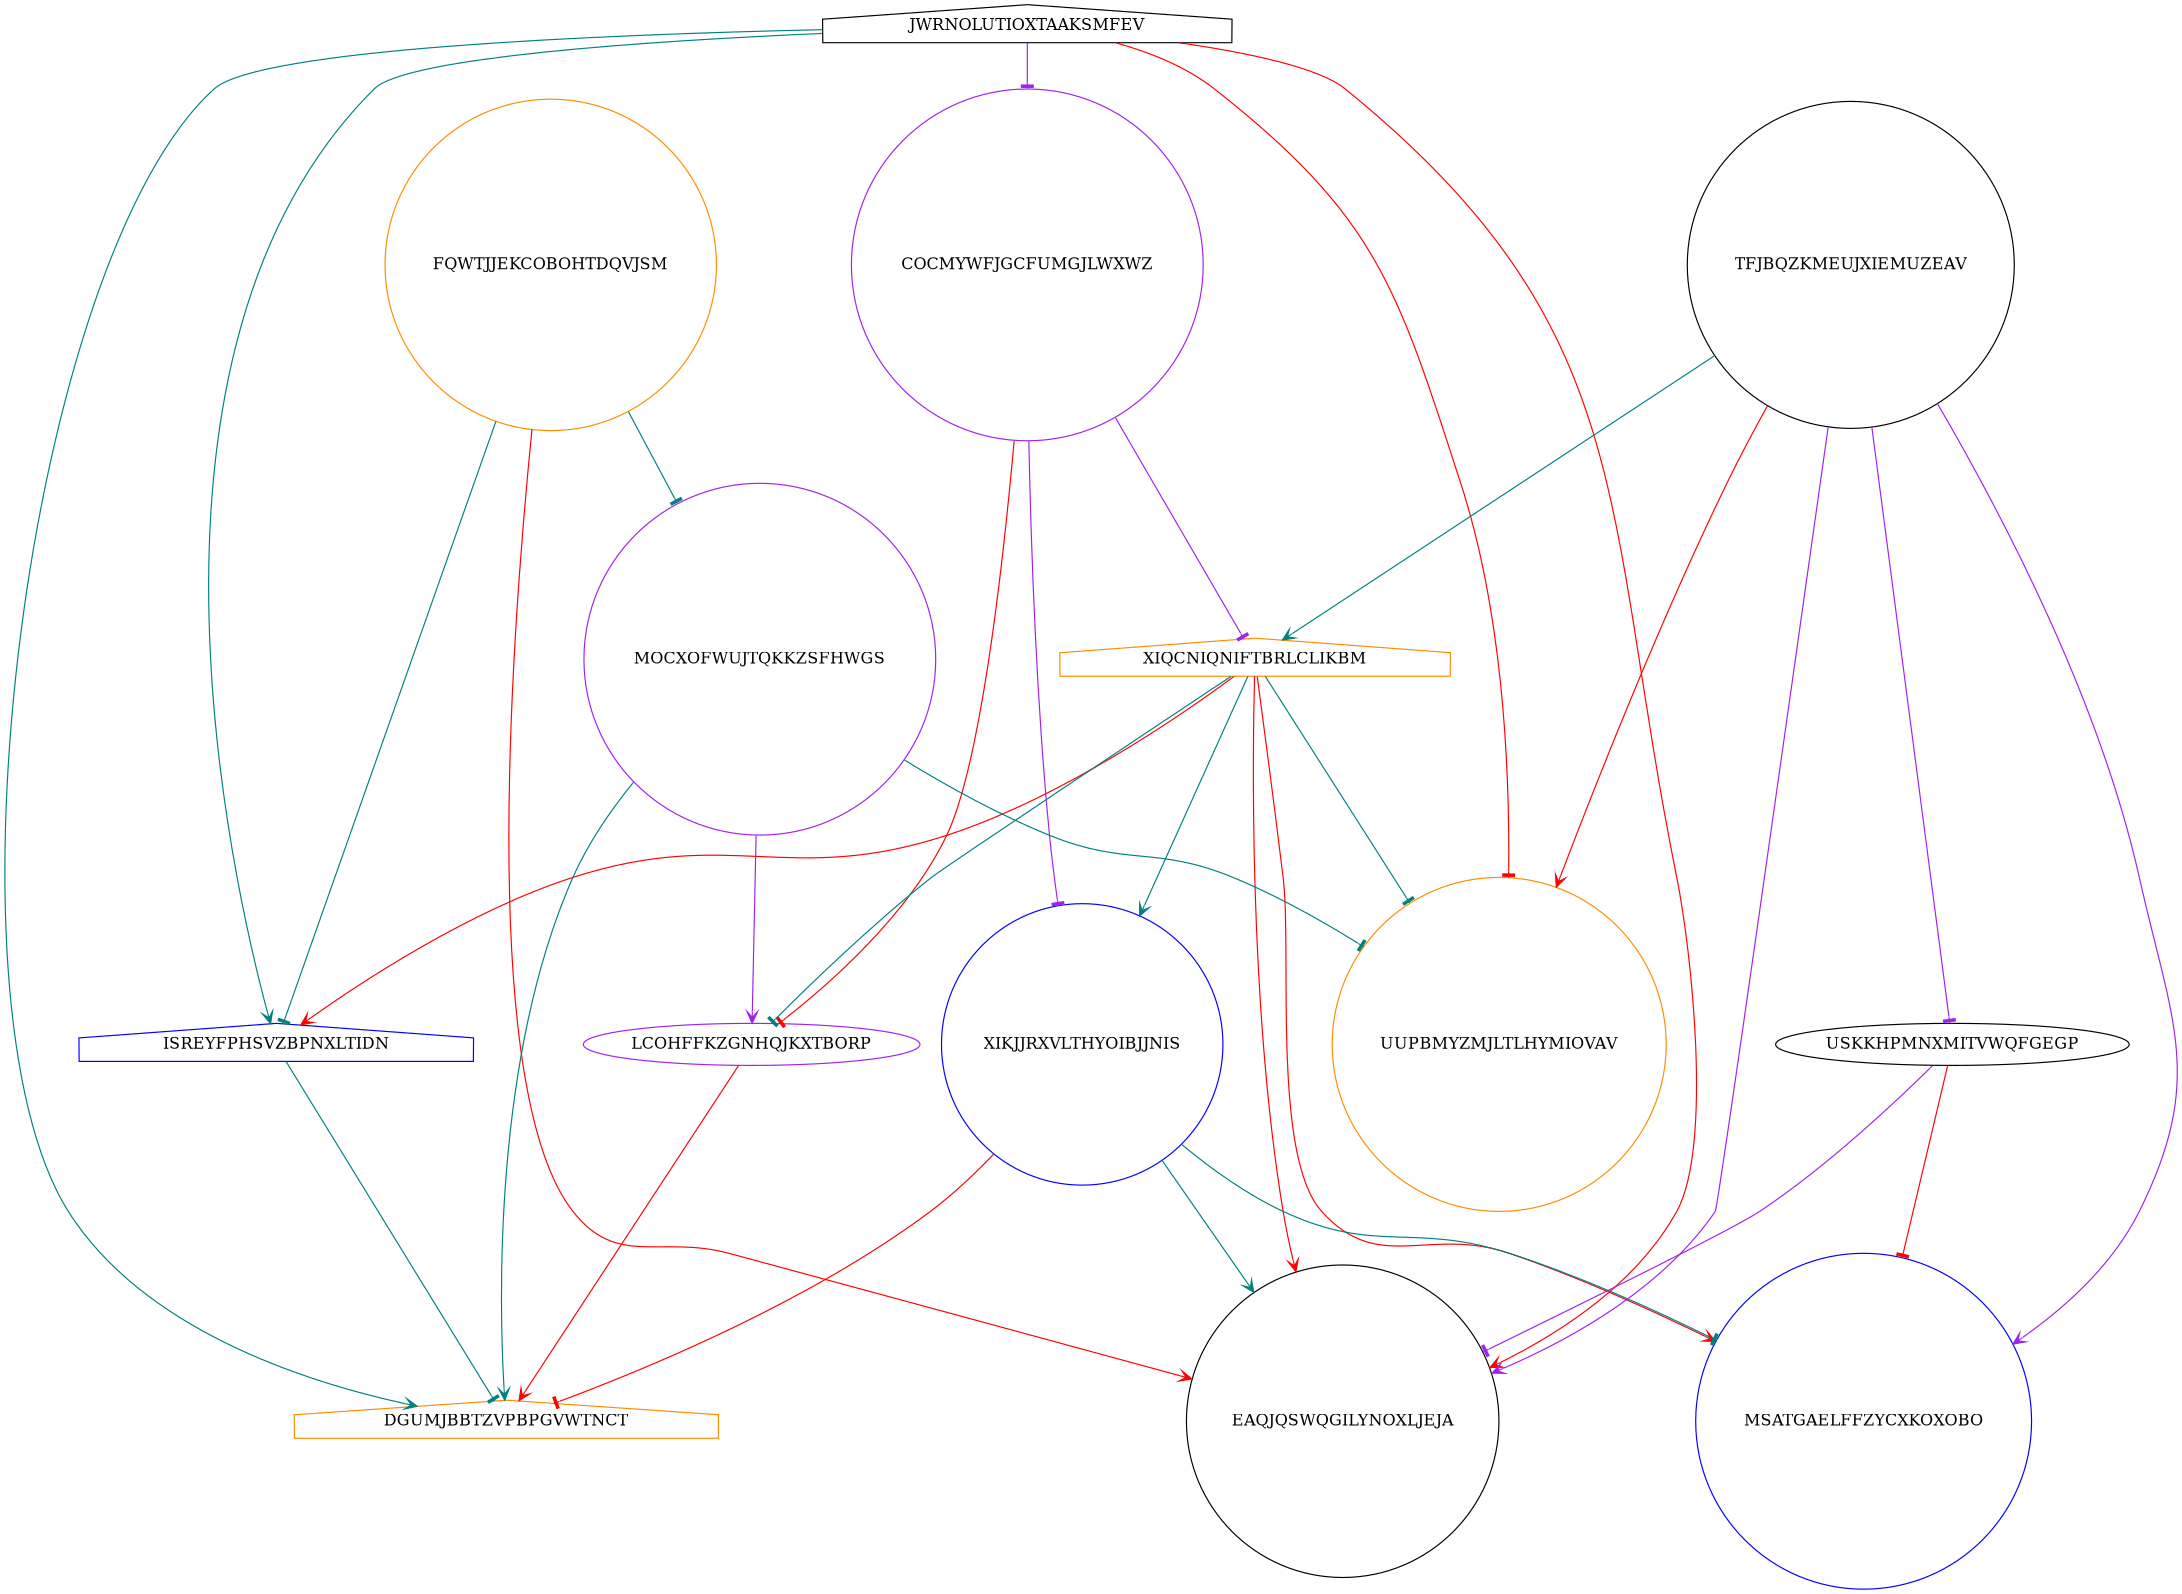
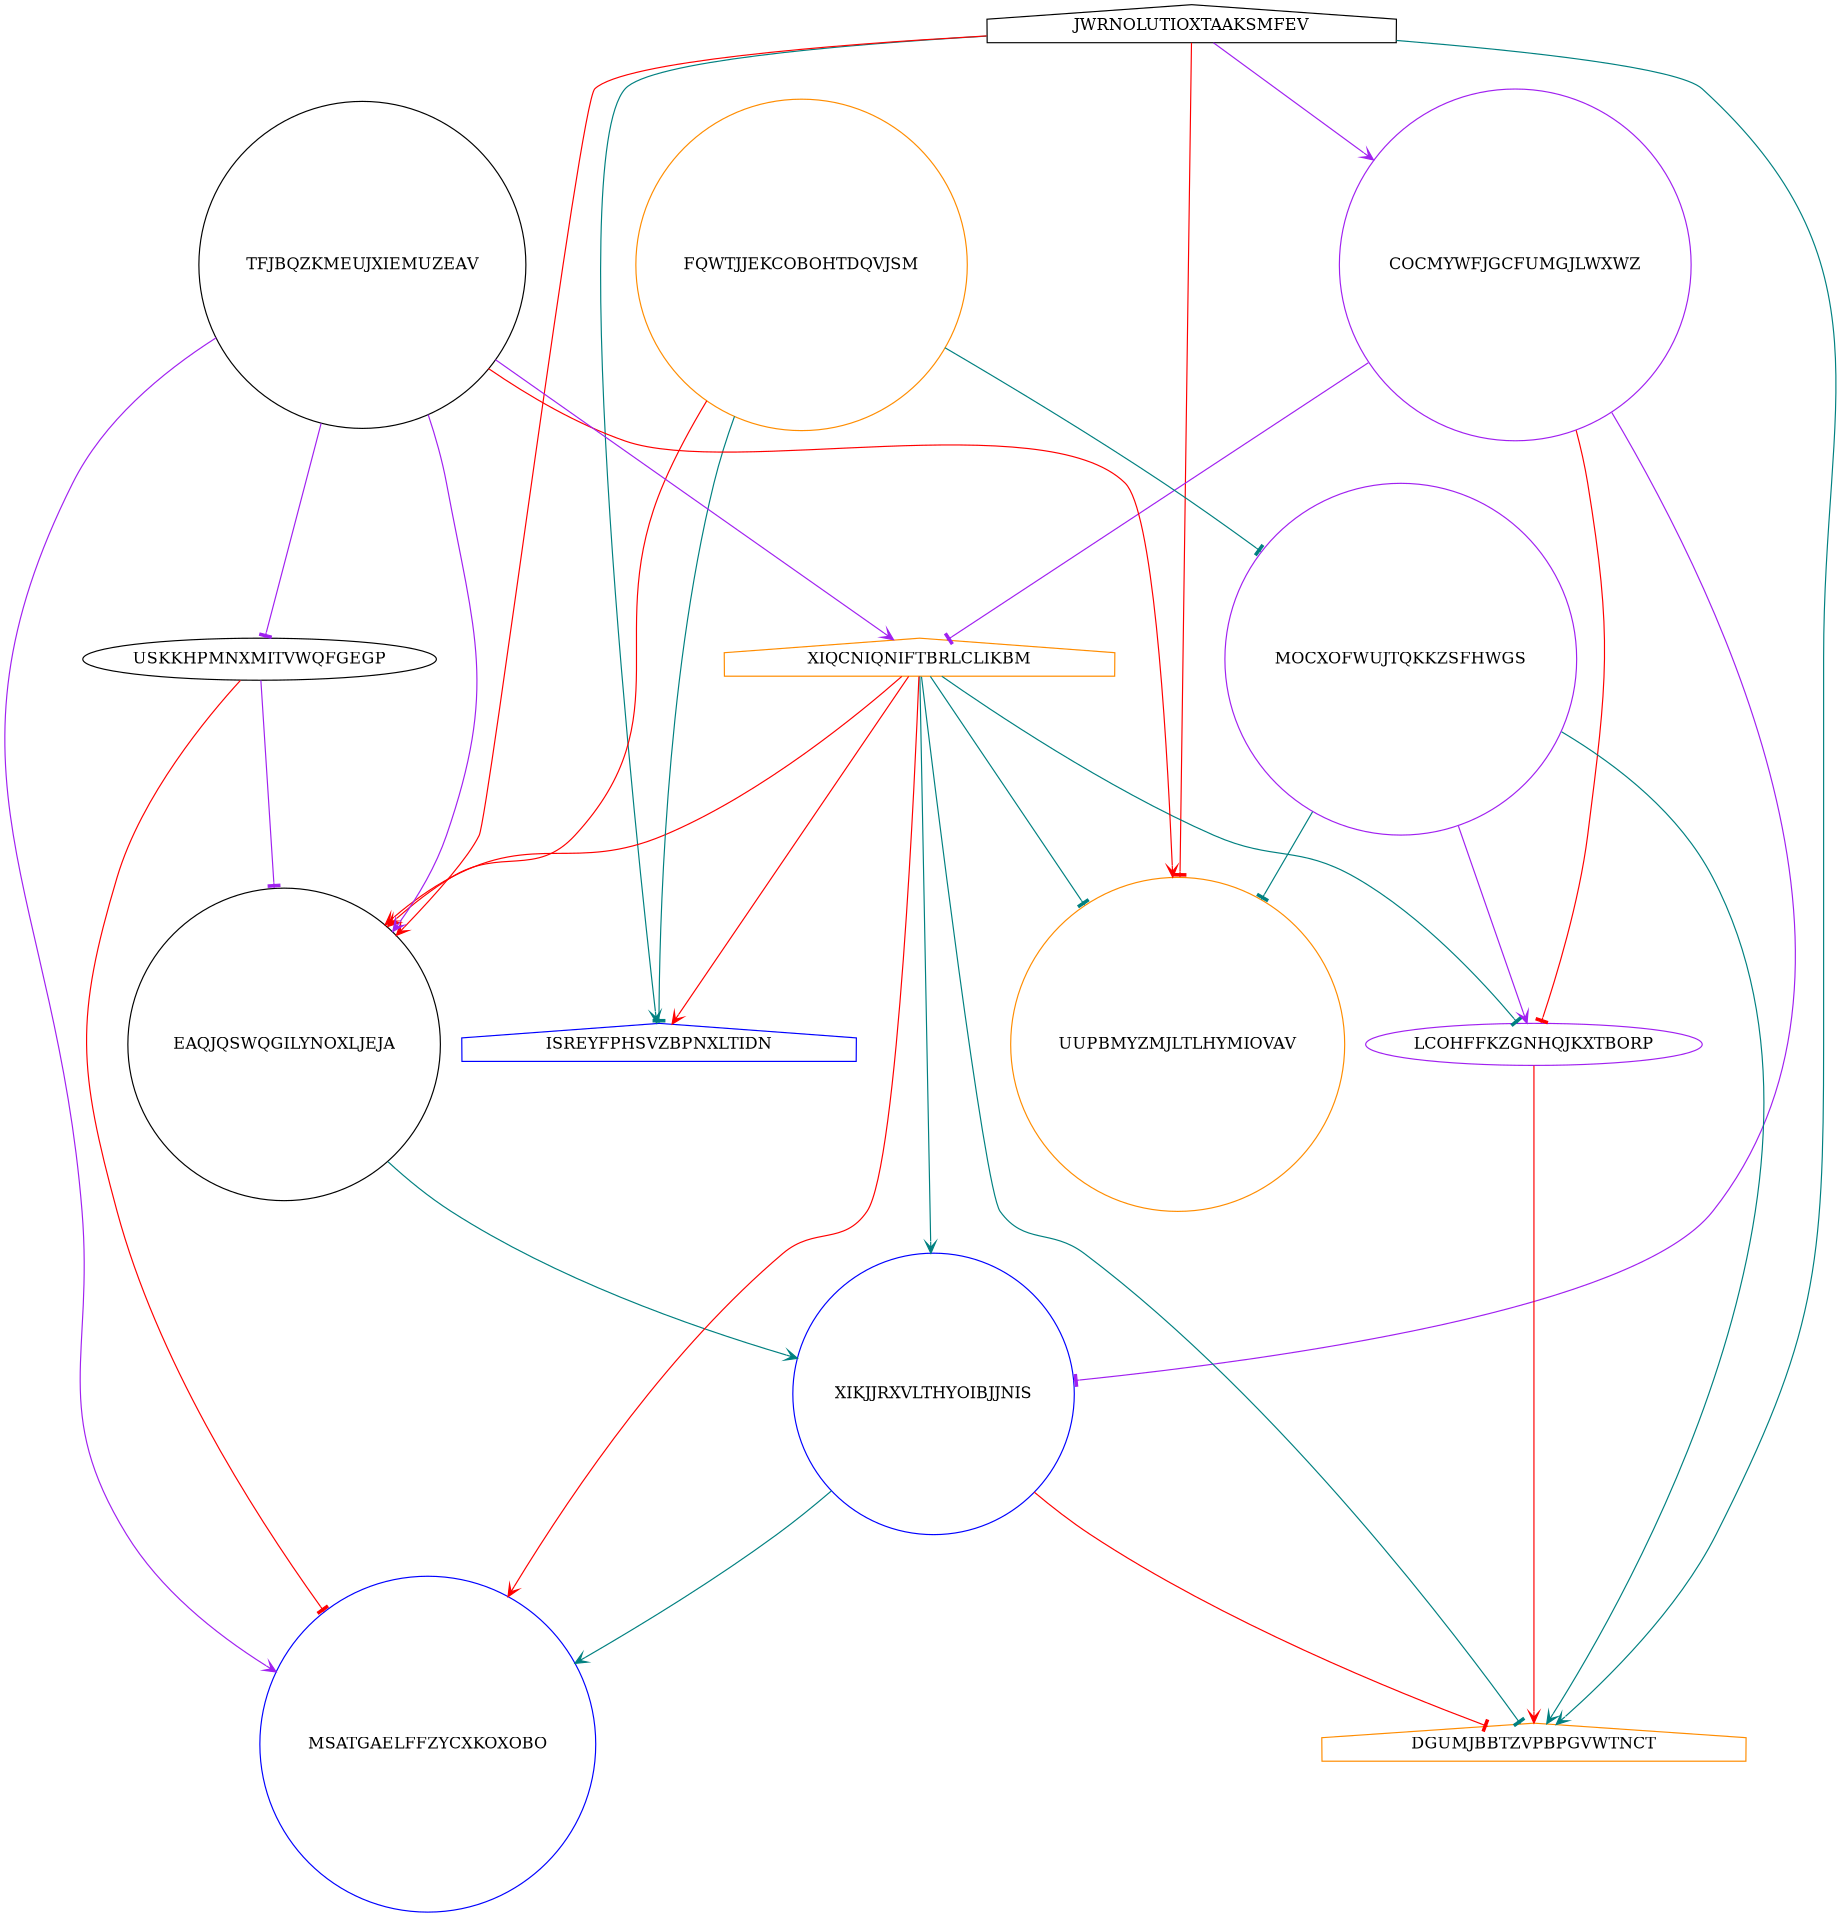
edge "JWRNOLUTIOXTAAKSMFEV" -> "COCMYWFJGCFUMGJLWXWZ": arrowhead tee -> vee
edge "TFJBQZKMEUJXIEMUZEAV" -> "XIQCNIQNIFTBRLCLIKBM": color teal -> purple
edge "XIKJJRXVLTHYOIBJJNIS" -> "EAQJQSWQGILYNOXLJEJA": reversed
edge "ISREYFPHSVZBPNXLTIDN" -> "DGUMJBBTZVPBPGVWTNCT": now "XIQCNIQNIFTBRLCLIKBM" -> "DGUMJBBTZVPBPGVWTNCT"
edge "XIKJJRXVLTHYOIBJJNIS" -> "MSATGAELFFZYCXKOXOBO": arrowhead tee -> vee
